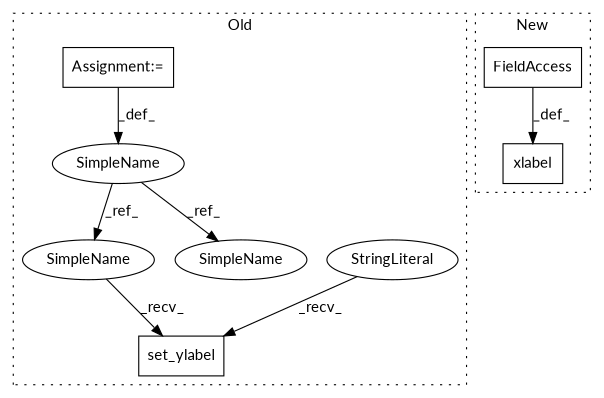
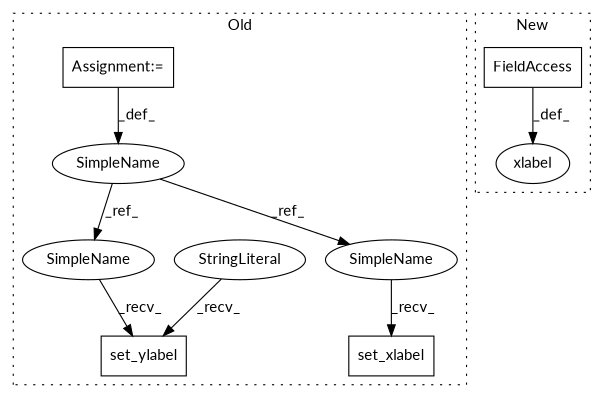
node "xlabel": shape box -> ellipse
node "set_xlabel": added
